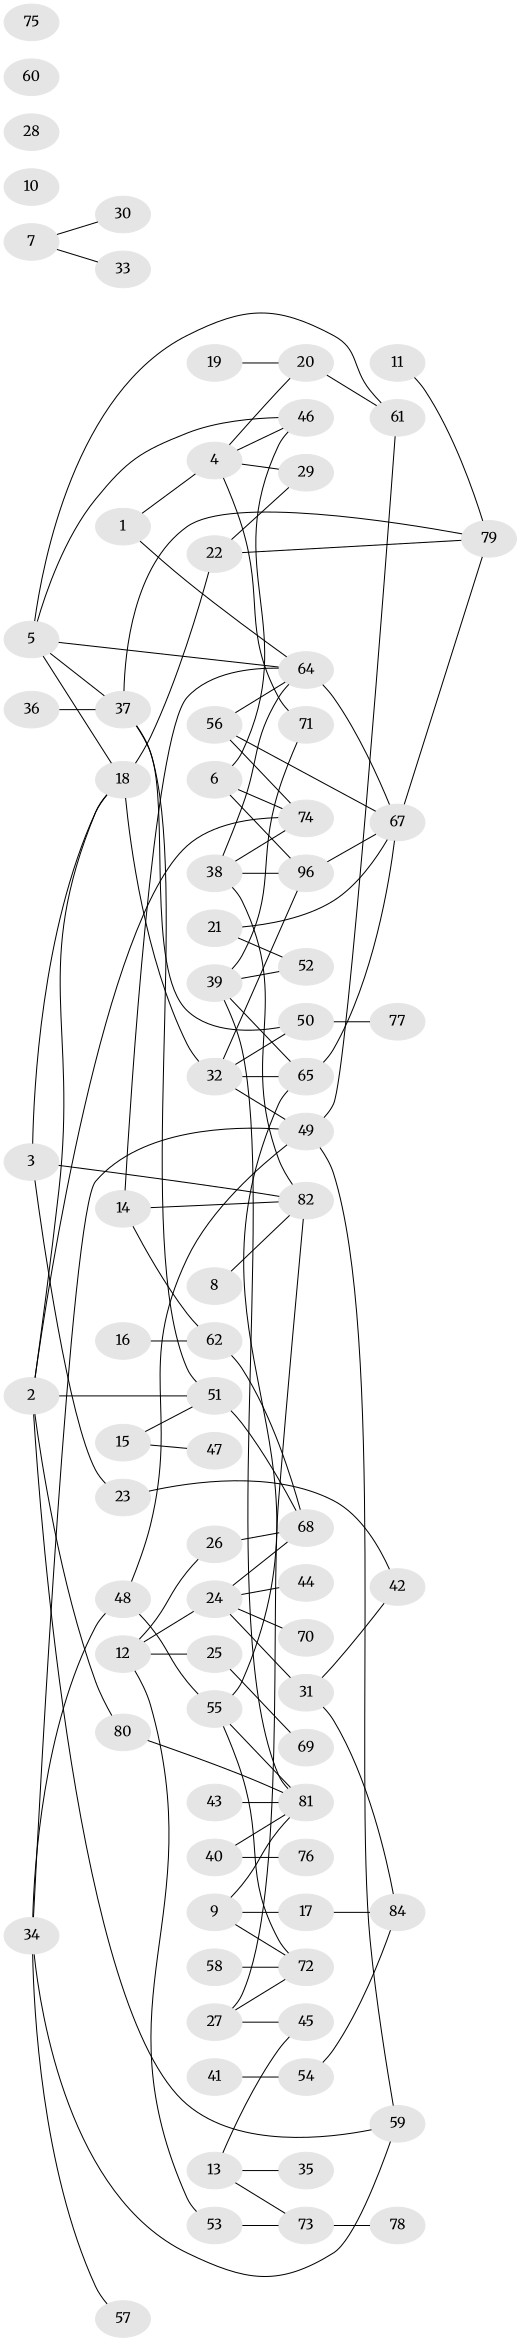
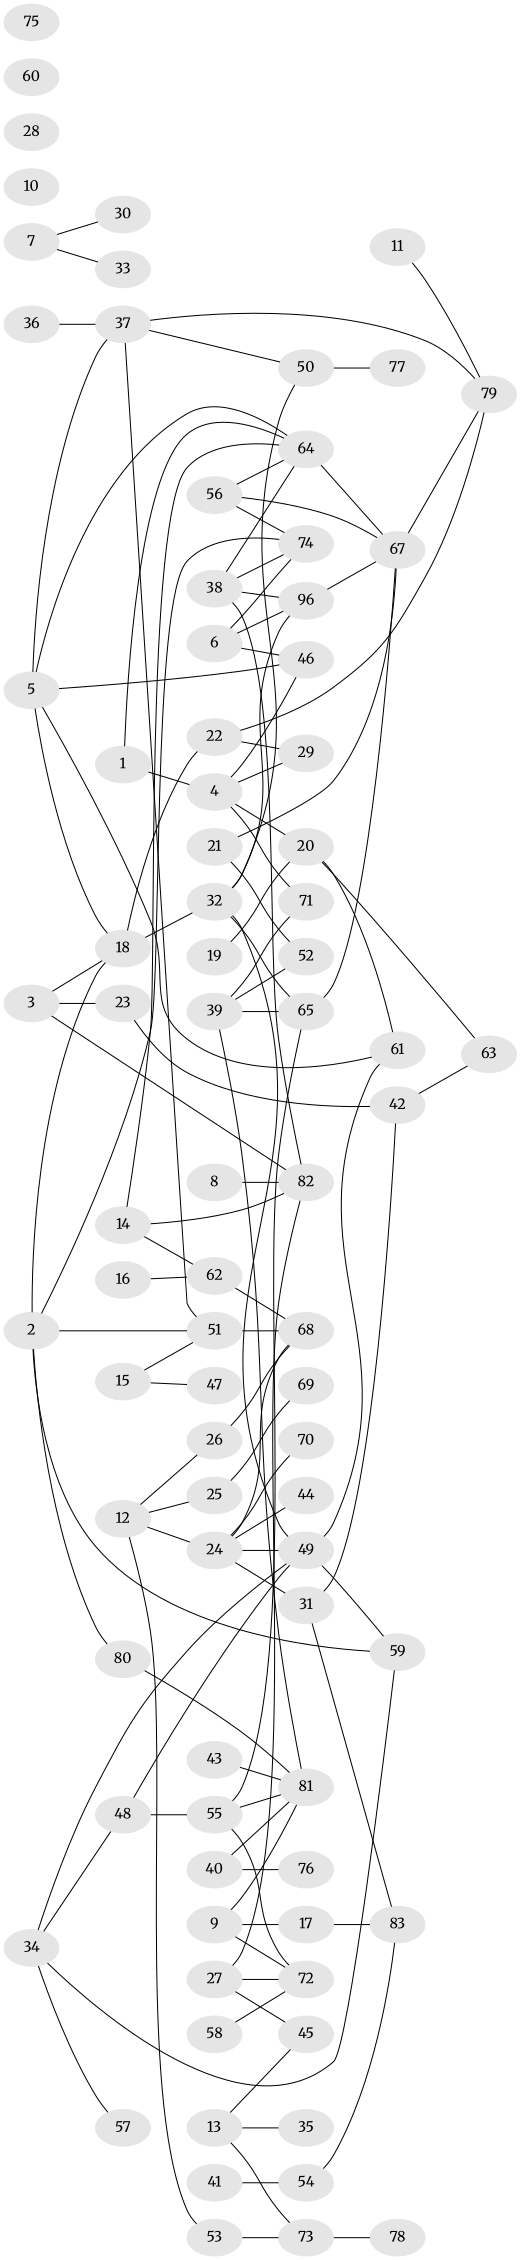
node "63": added
edge "24" -- "49": added
node "84": label "84" -> "83"
